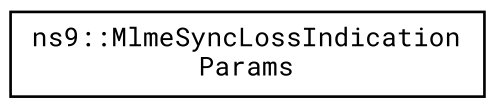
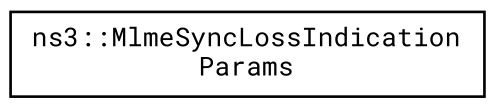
node "ns9::MlmeSyncLossIndication Params": label "ns9::MlmeSyncLossIndication Params" -> "ns3::MlmeSyncLossIndication Params"
